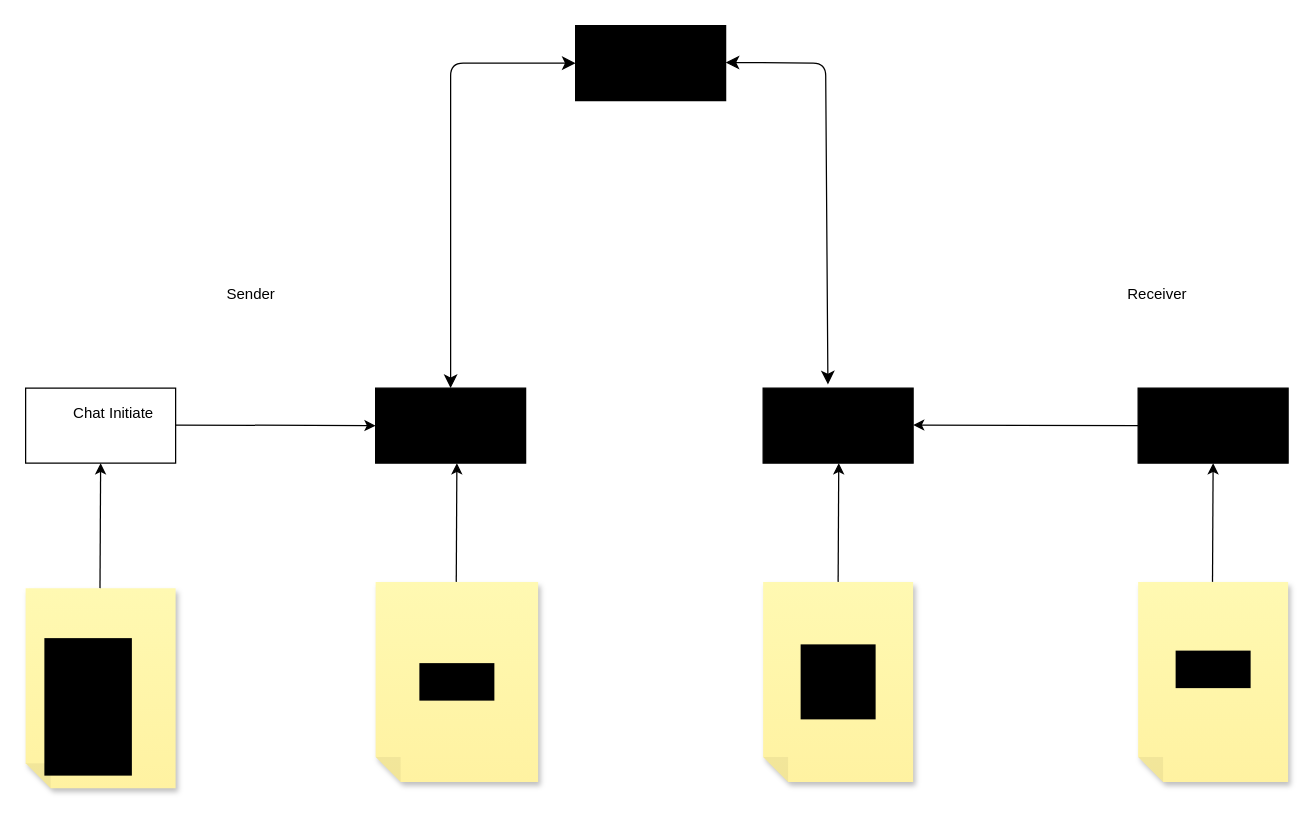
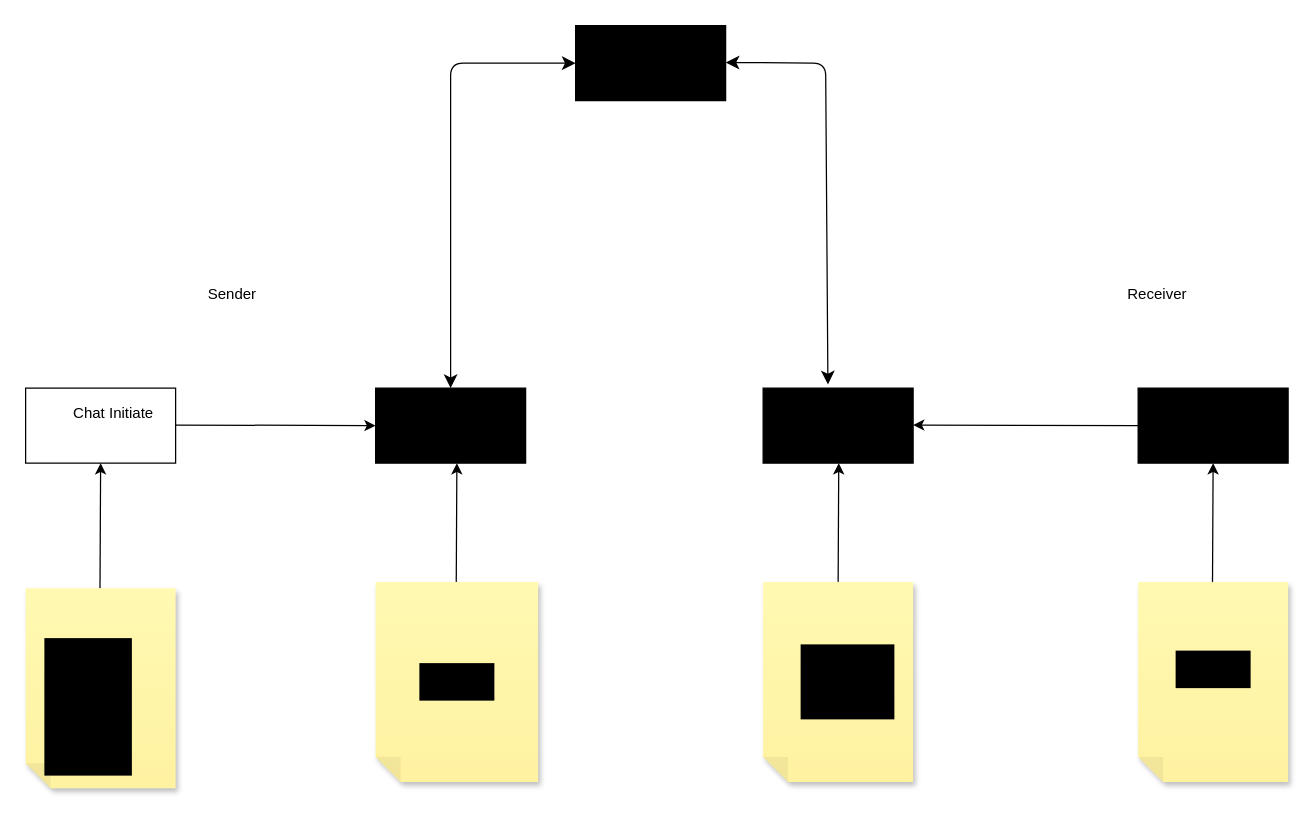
node "Sender": moved (251, 294) -> (232, 294)
node "Get My Friend Requests": size 75x75 -> 94x75
